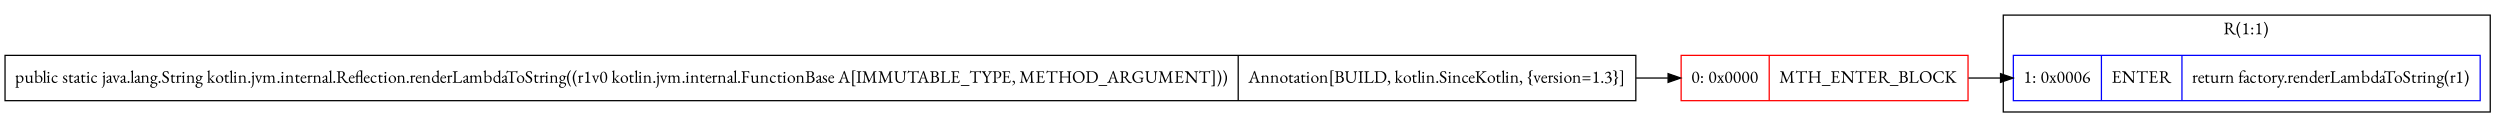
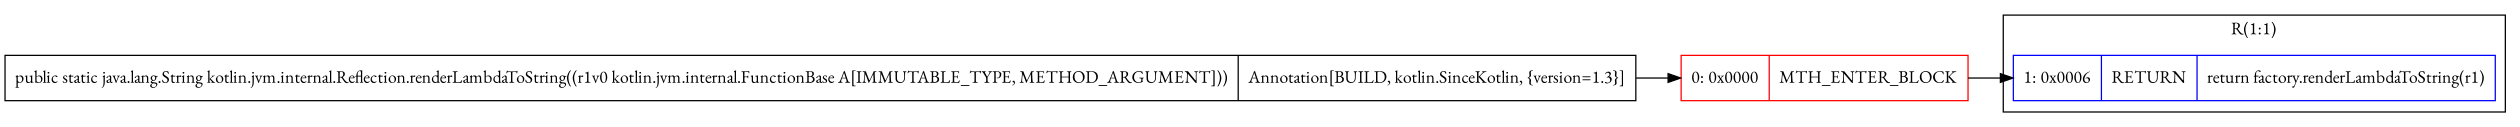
node "1: 0x0006": text "ENTER" -> "RETURN"
